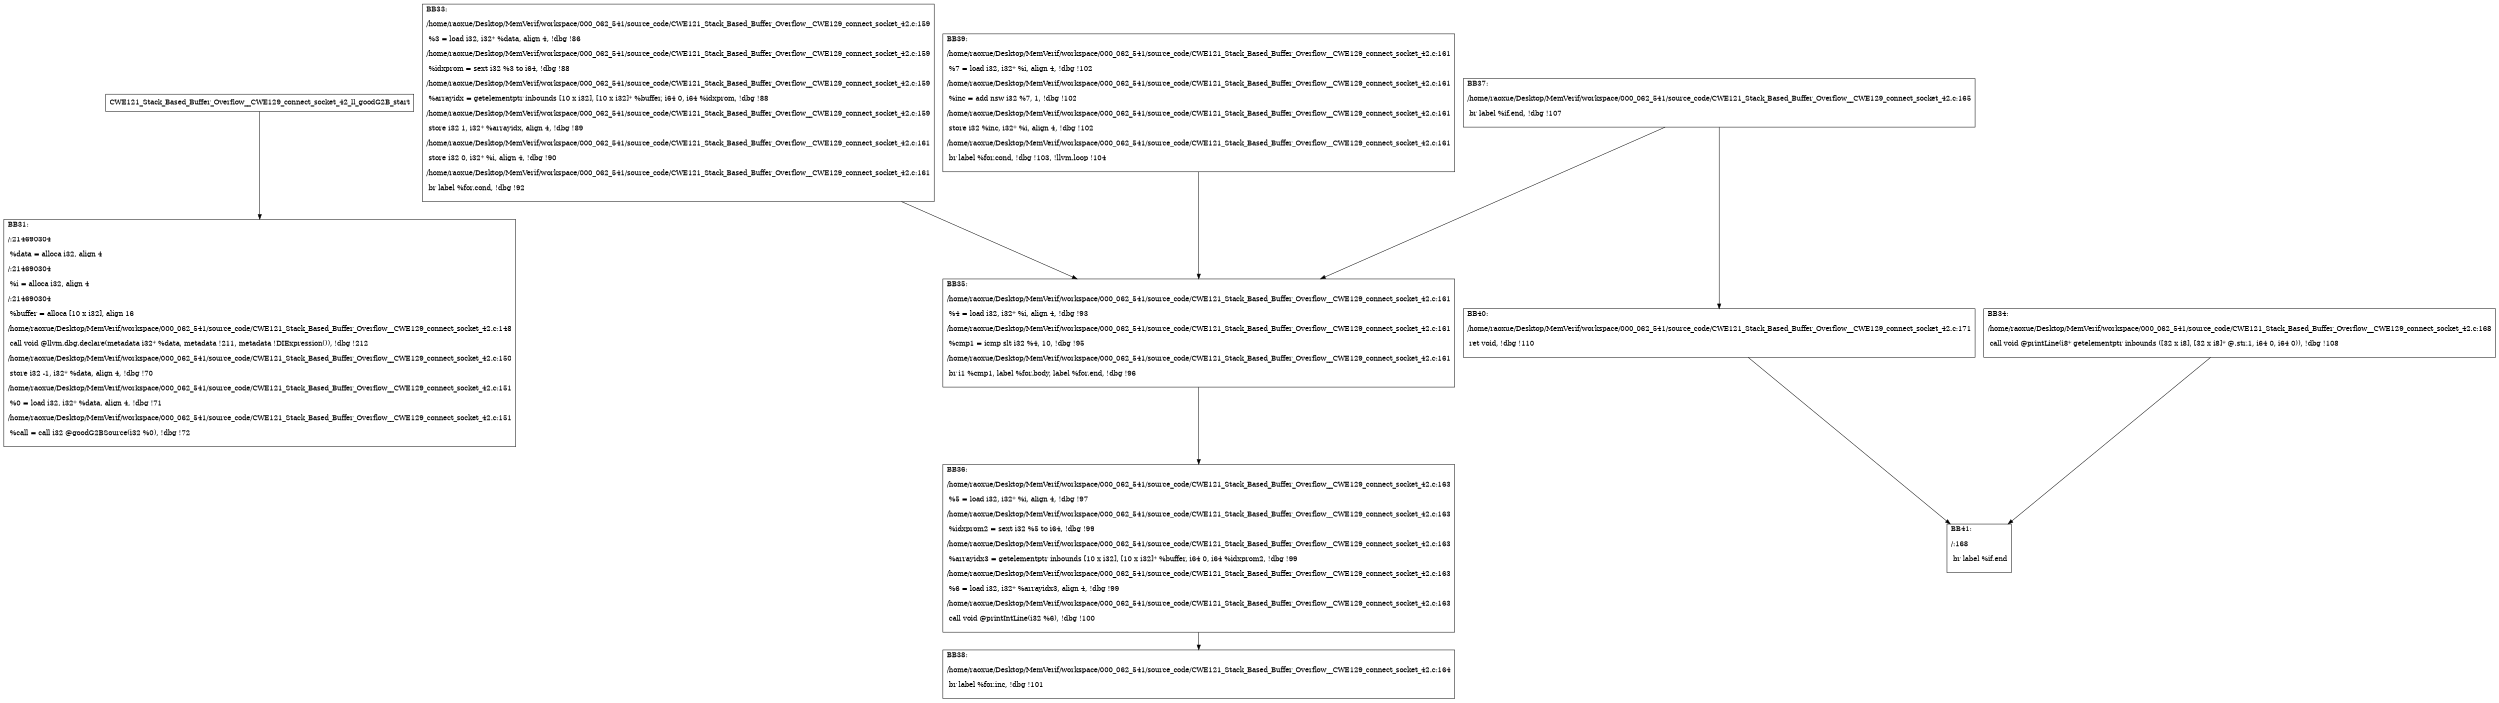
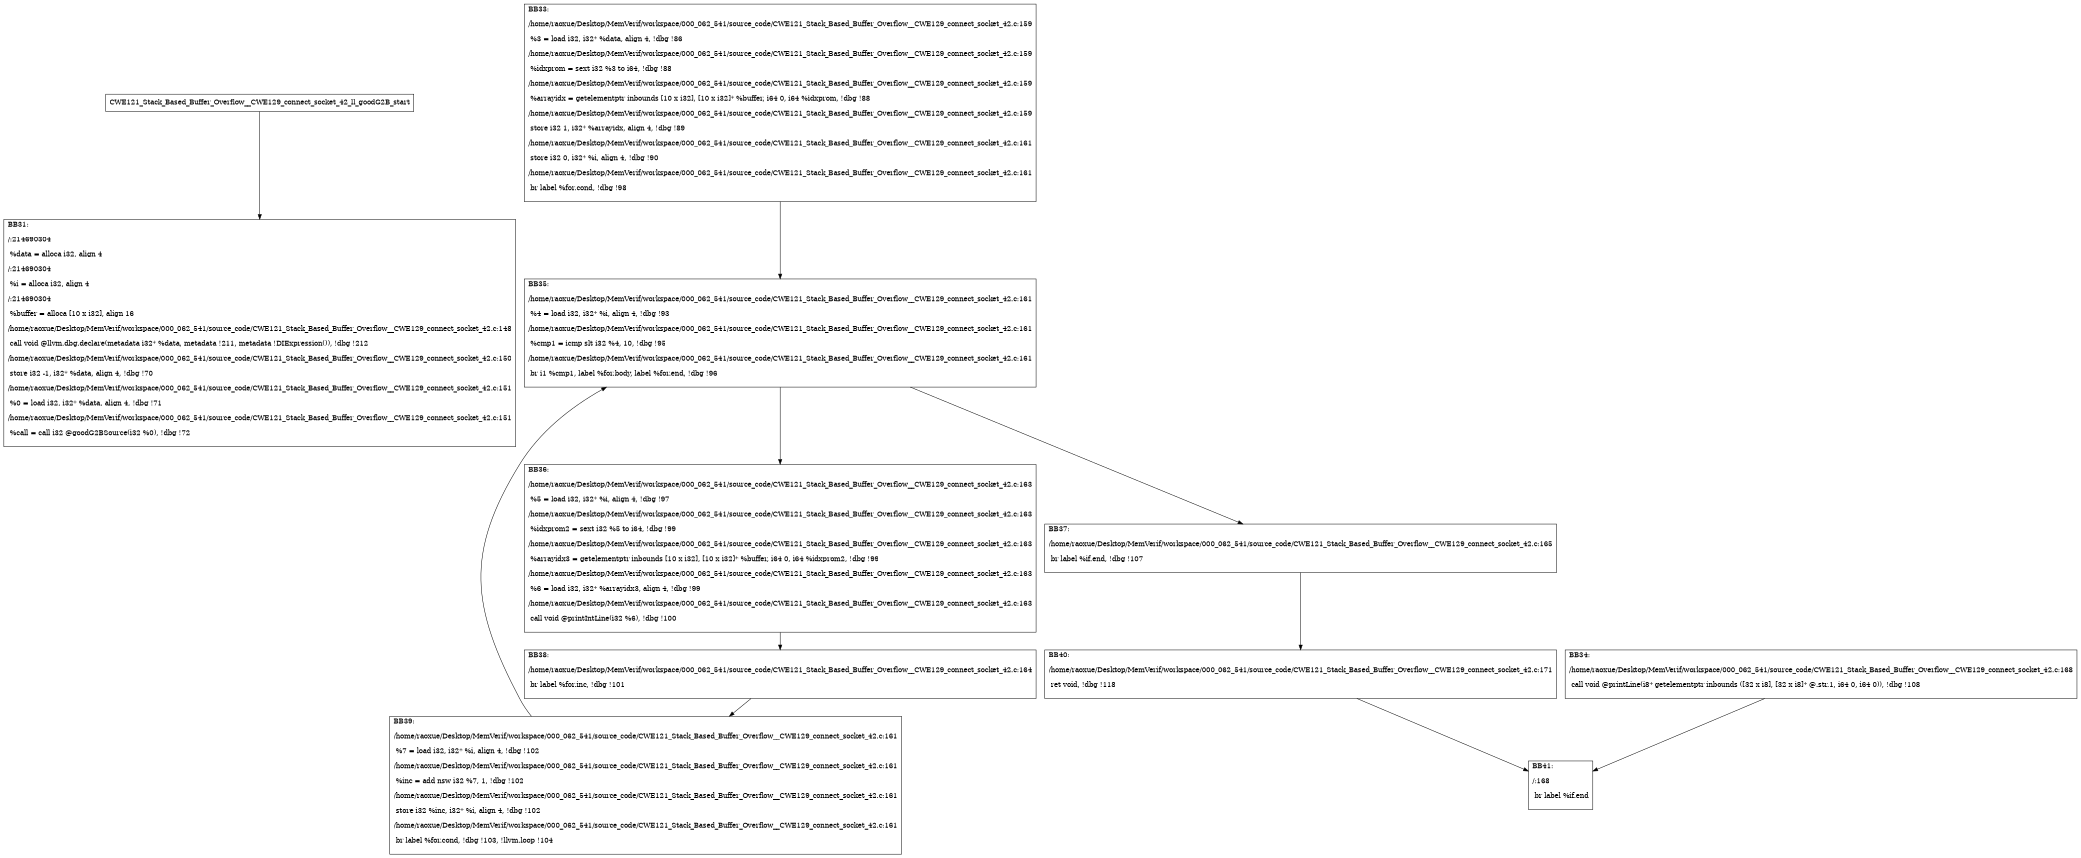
node "BB33:": text "br label %for.cond, !dbg !92" -> "br label %for.cond, !dbg !98"
edge "BB37:" -> "BB35:": reversed
node "BB40:": text "ret void, !dbg !110" -> "ret void, !dbg !118"
edge "BB38:" -> "BB39:": added
